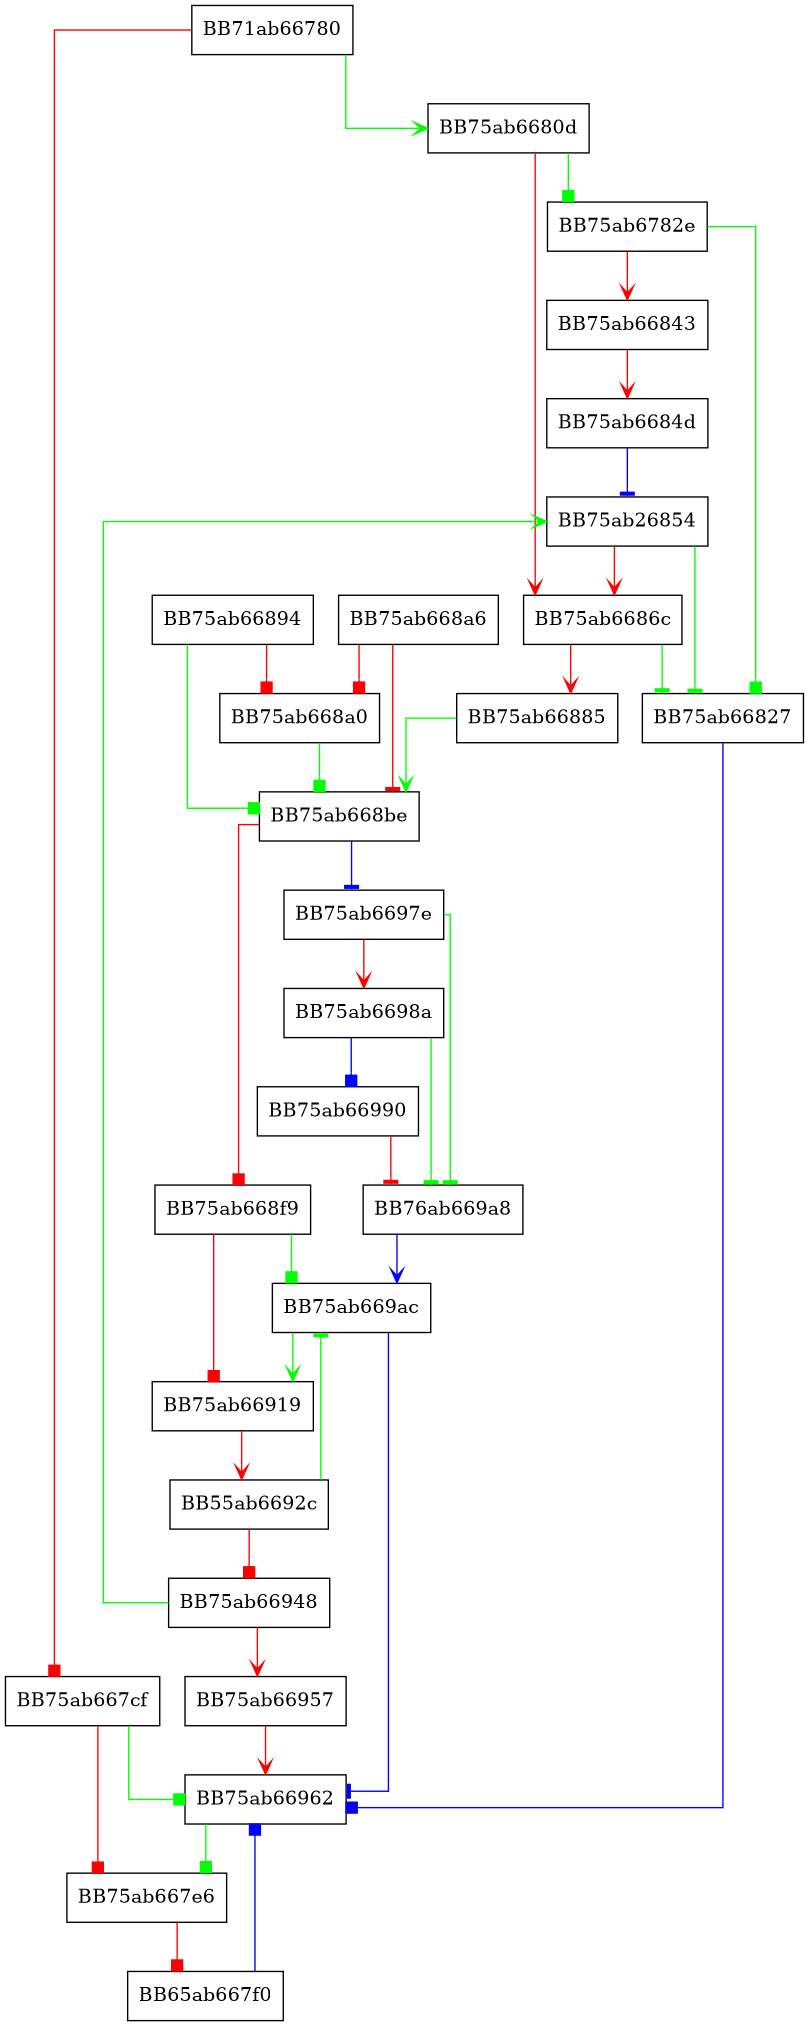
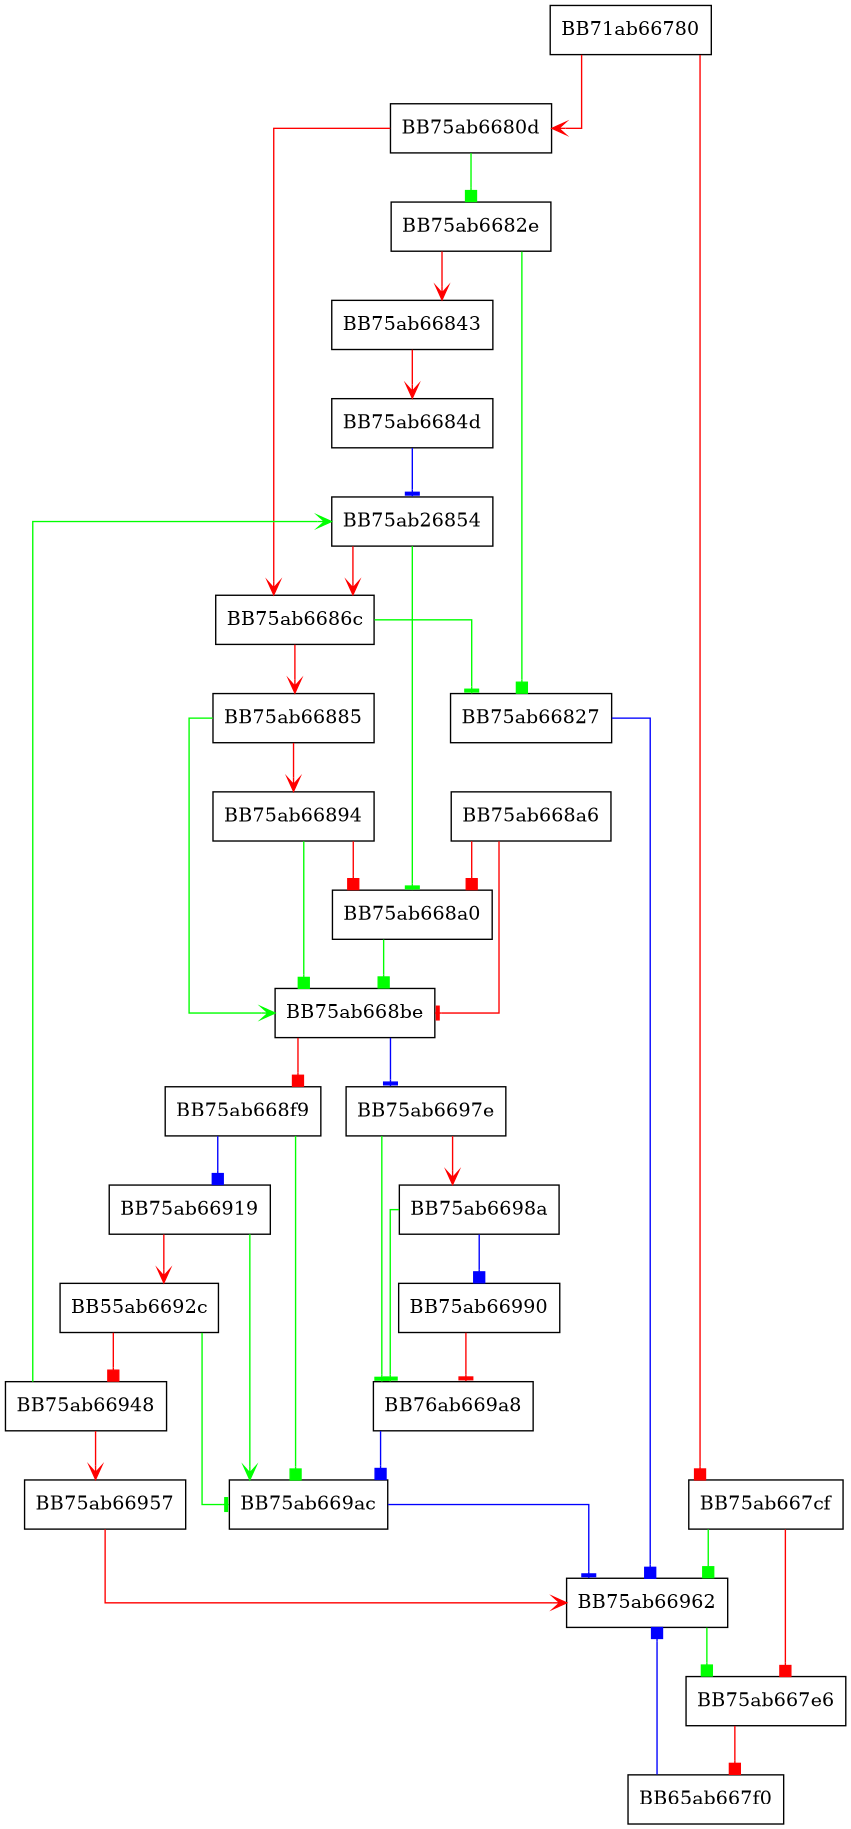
edge "BB71ab66780" -> "BB75ab6680d": color green -> red
node "BB75ab6782e": label "BB75ab6782e" -> "BB75ab6682e"
edge "BB75ab26854" -> "BB75ab66827": now "BB75ab26854" -> "BB75ab668a0"
edge "BB75ab66885" -> "BB75ab66894": added
edge "BB76ab669a8" -> "BB75ab669ac": arrowhead vee -> box
edge "BB75ab668f9" -> "BB75ab66919": color red -> blue
edge "BB75ab669ac" -> "BB75ab66919": reversed
